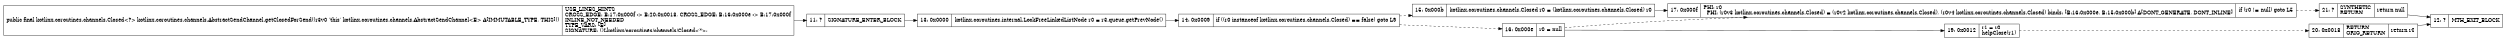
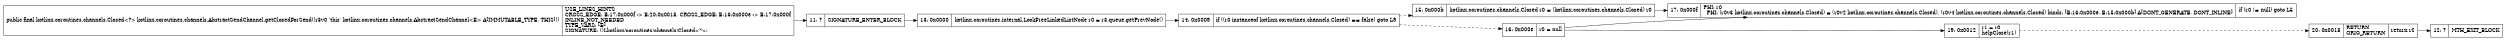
node "21: ?": removed
edge "16: 0x000e" -> "17: 0x000f": style dashed -> solid
